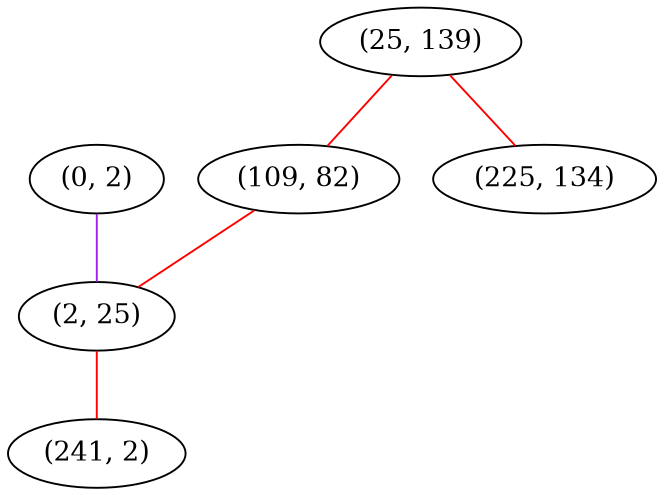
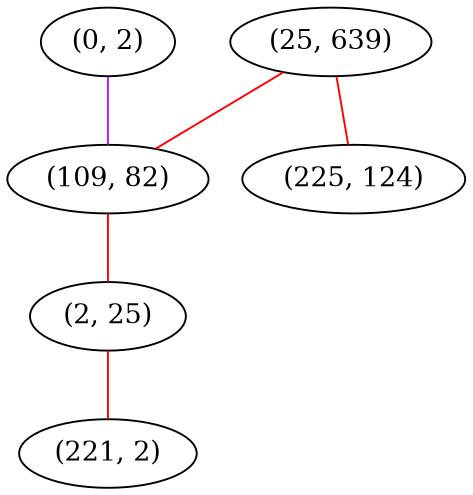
node "(25, 139)": label "(25, 139)" -> "(25, 639)"
node "(225, 134)": label "(225, 134)" -> "(225, 124)"
edge "(0, 2)" -- "(2, 25)": now "(0, 2)" -- "(109, 82)"
node "(241, 2)": label "(241, 2)" -> "(221, 2)"
